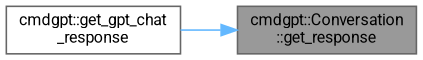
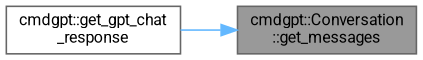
node "cmdgpt::Conversation ::get_response": label "cmdgpt::Conversation ::get_response" -> "cmdgpt::Conversation ::get_messages"
